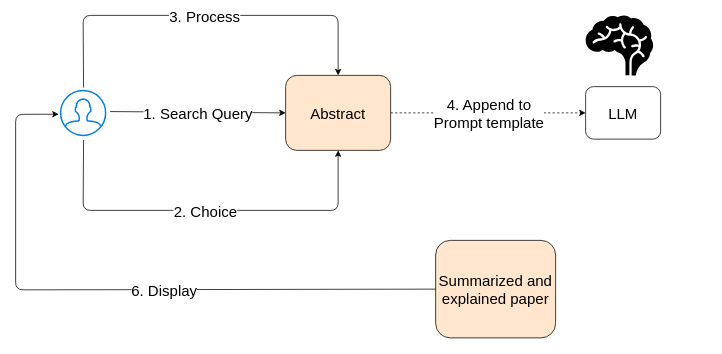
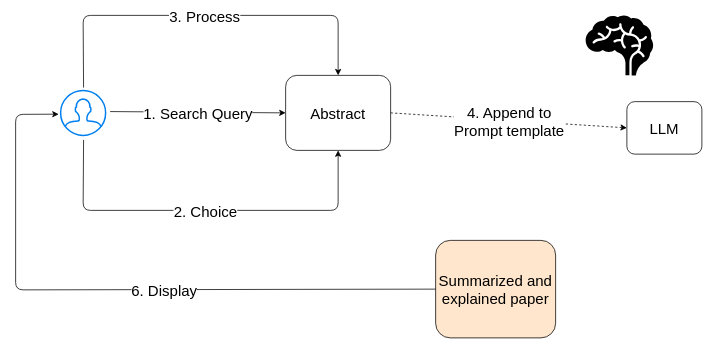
node "Abstract": fillcolor #ffe6cc -> #ffffff
node "LLM": moved (623, 113) -> (664, 128)
